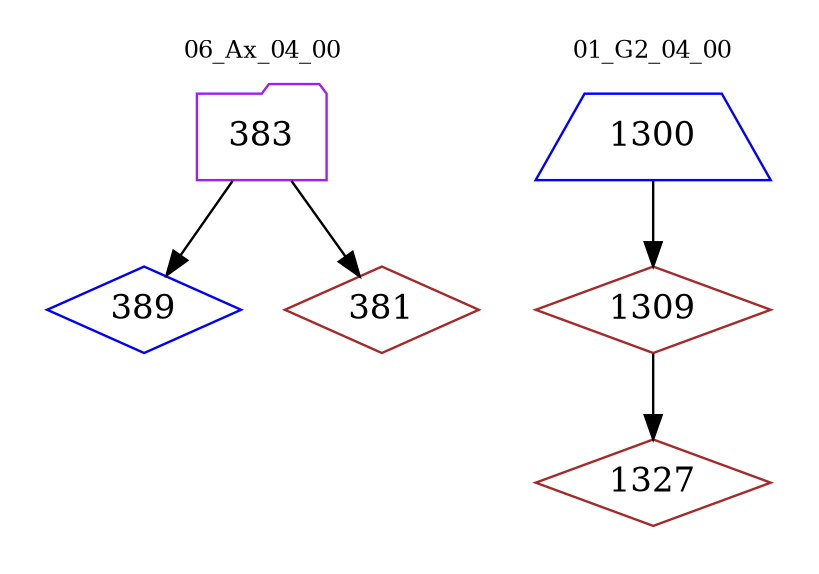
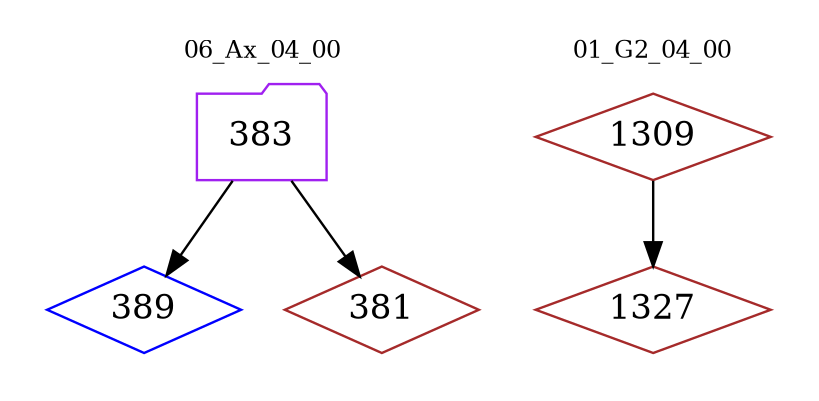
node "1300": removed
